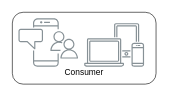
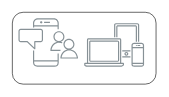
node "Consumer": removed
